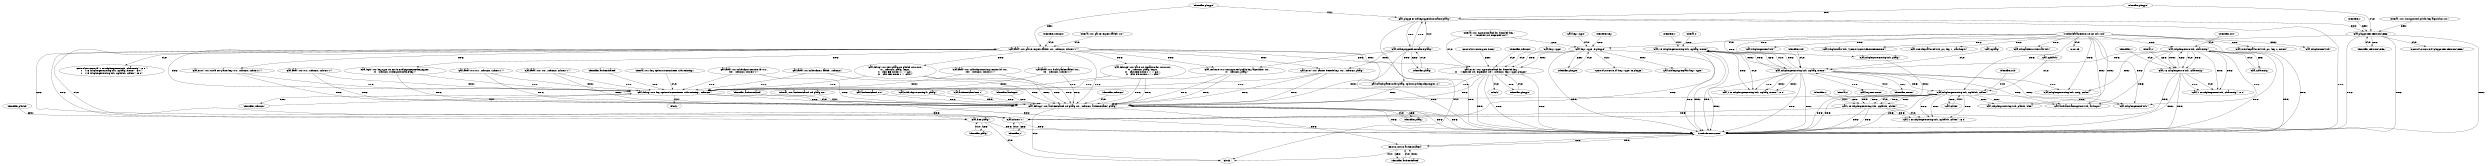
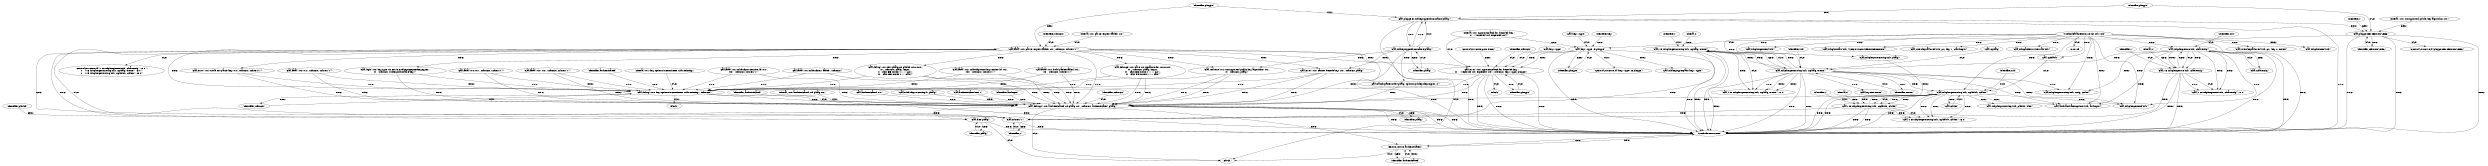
edge "(MethodParameterIn,struct ssh *ssh)" -> "(Call,sshpkt_put_string(ssh, pkblob, blen))": now "(MethodParameterIn,struct ssh *ssh)" -> "(Call,&pkblob)"
